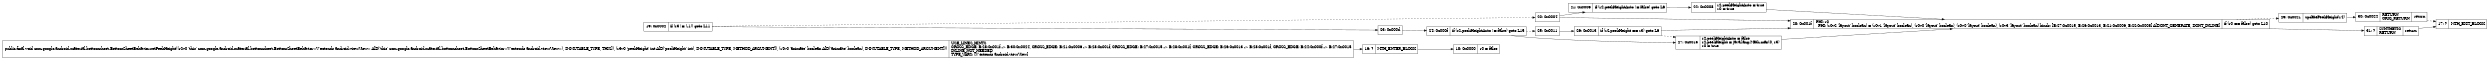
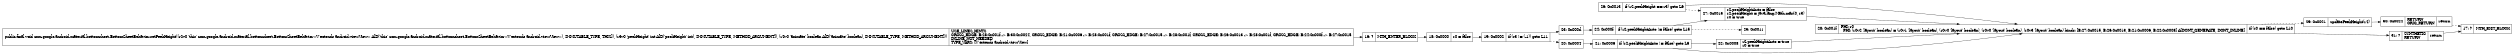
edge "20: 0x0004" -> "28: 0x001f": now "21: 0x0006" -> "28: 0x001f"
edge "25: 0x0011" -> "26: 0x0013": removed
edge "18: 0x0000" -> "19: 0x0002": added
